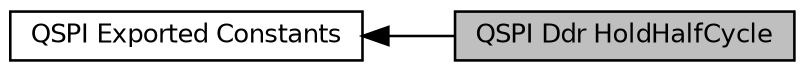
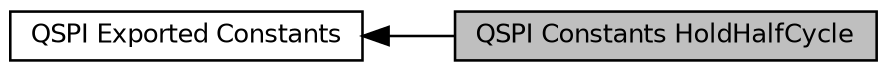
node "QSPI Ddr HoldHalfCycle": label "QSPI Ddr HoldHalfCycle" -> "QSPI Constants HoldHalfCycle"
